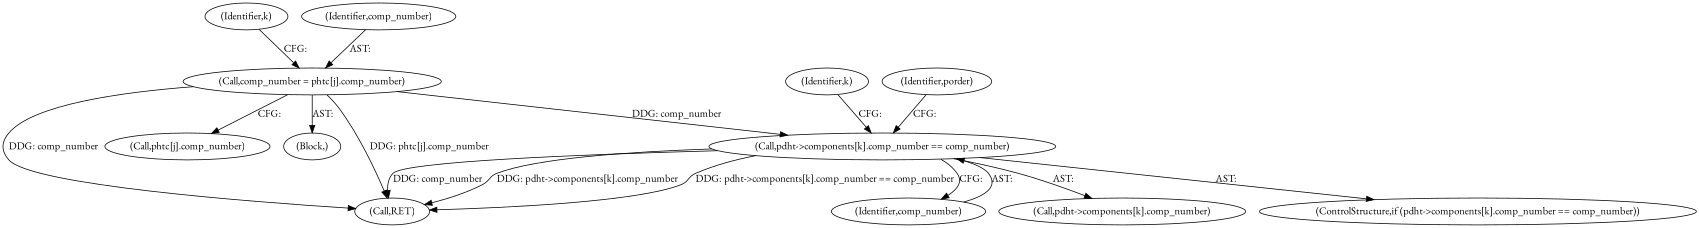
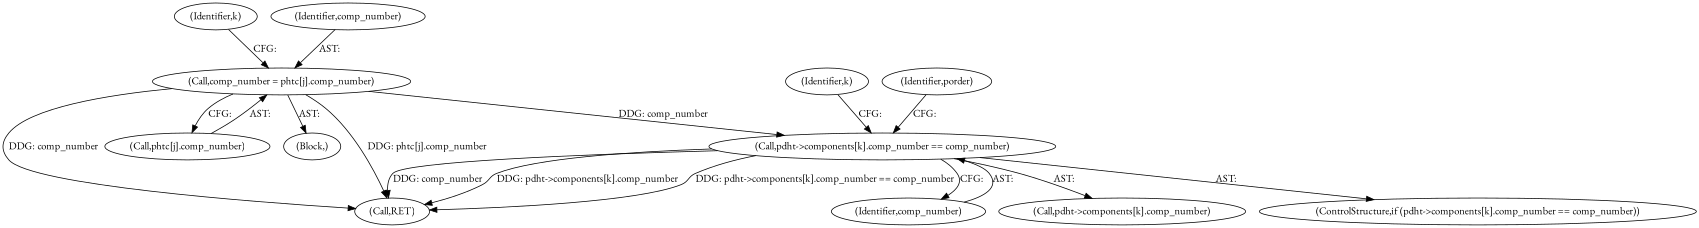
edge "(Call,phtc[j].comp_number)" -> "(Call,comp_number = phtc[j].comp_number)": added, label "AST:"
